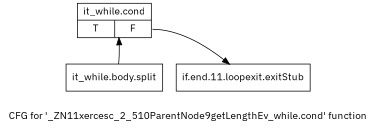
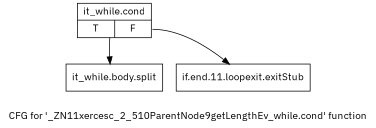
edge "it_while.body.split" -> "it_while.cond": reversed
